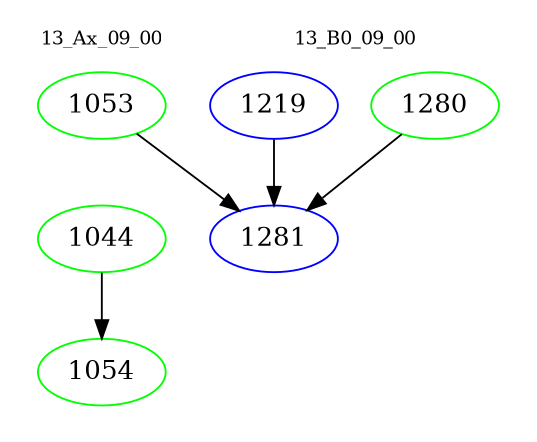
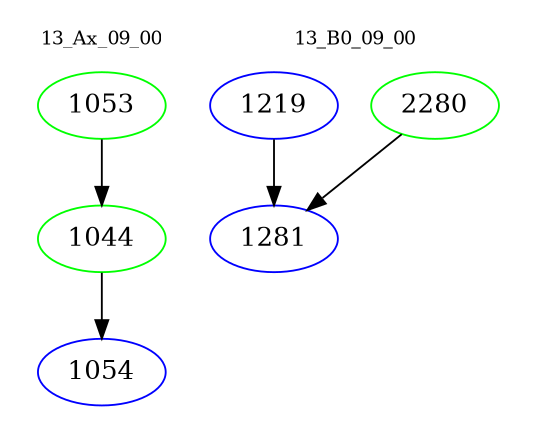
node "1280": label "1280" -> "2280"
edge "1053" -> "1281": now "1053" -> "1044"
node "1054": color green -> blue
